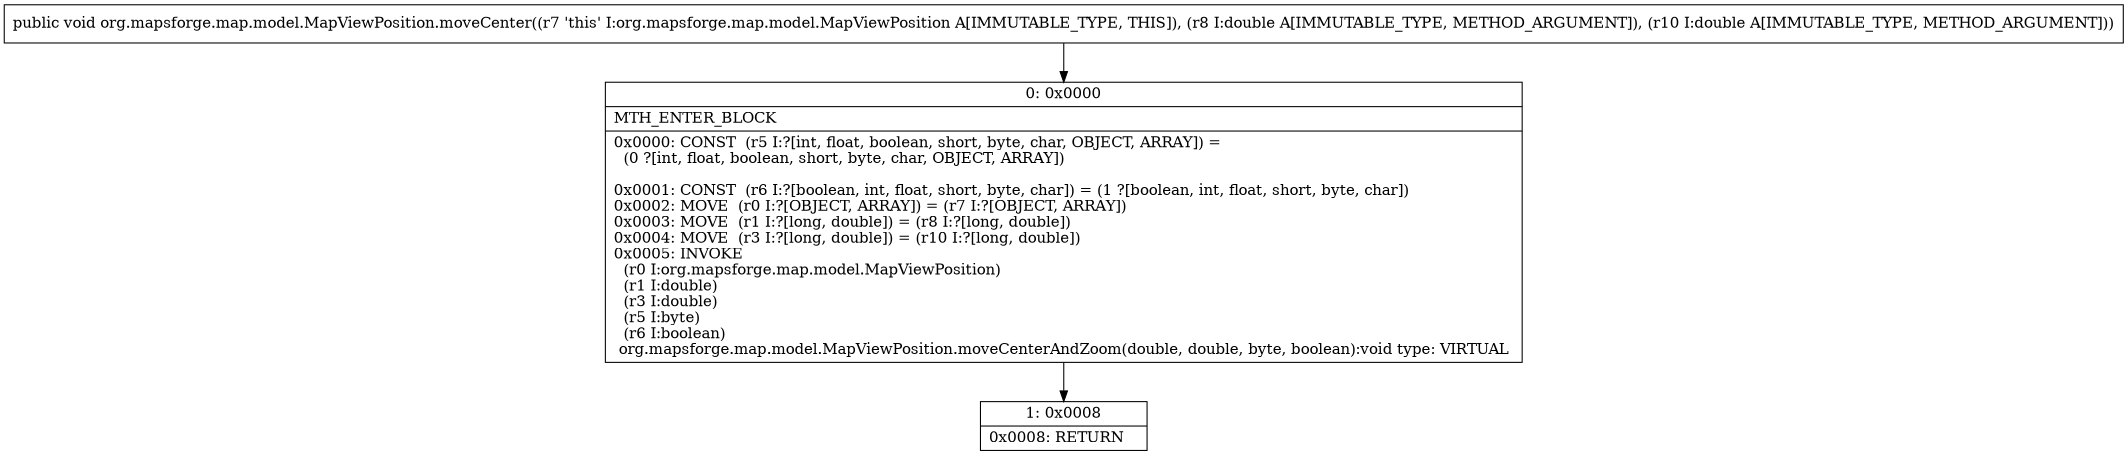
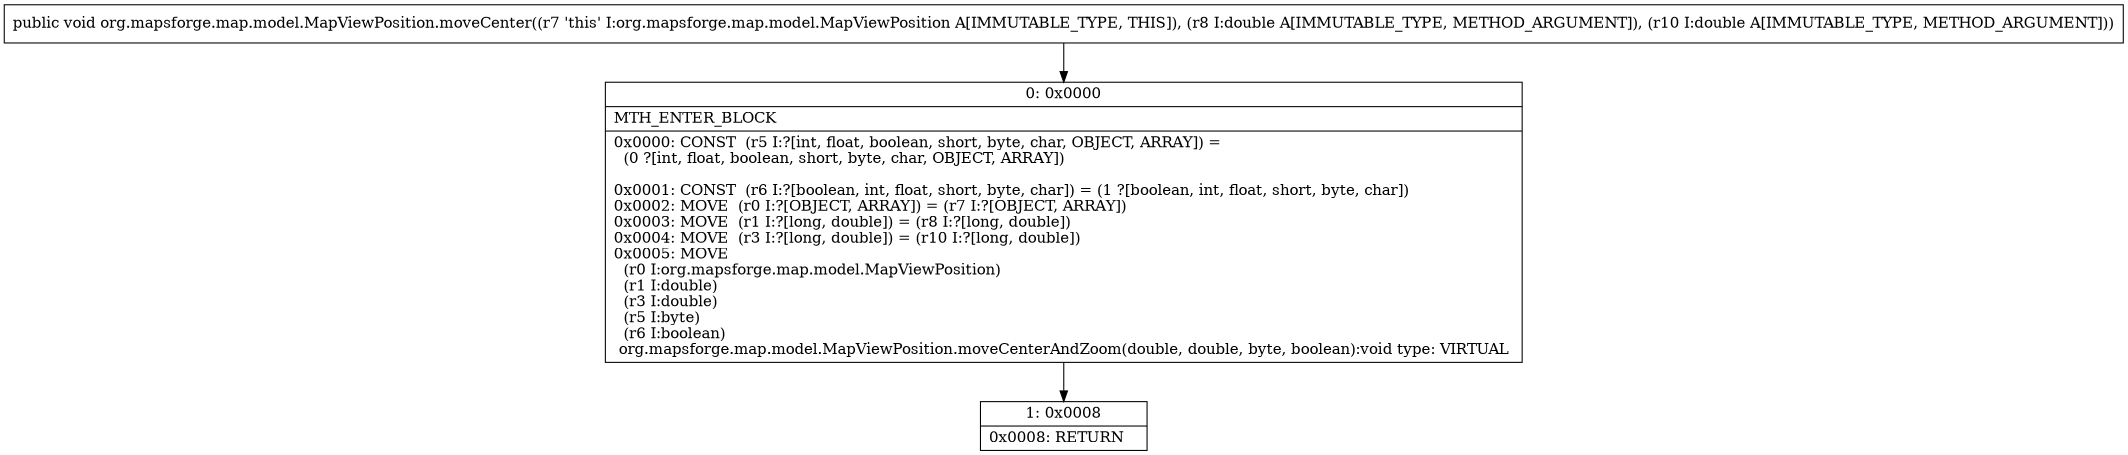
node "0: 0x0000": text "0x0005: INVOKE" -> "0x0005: MOVE"
